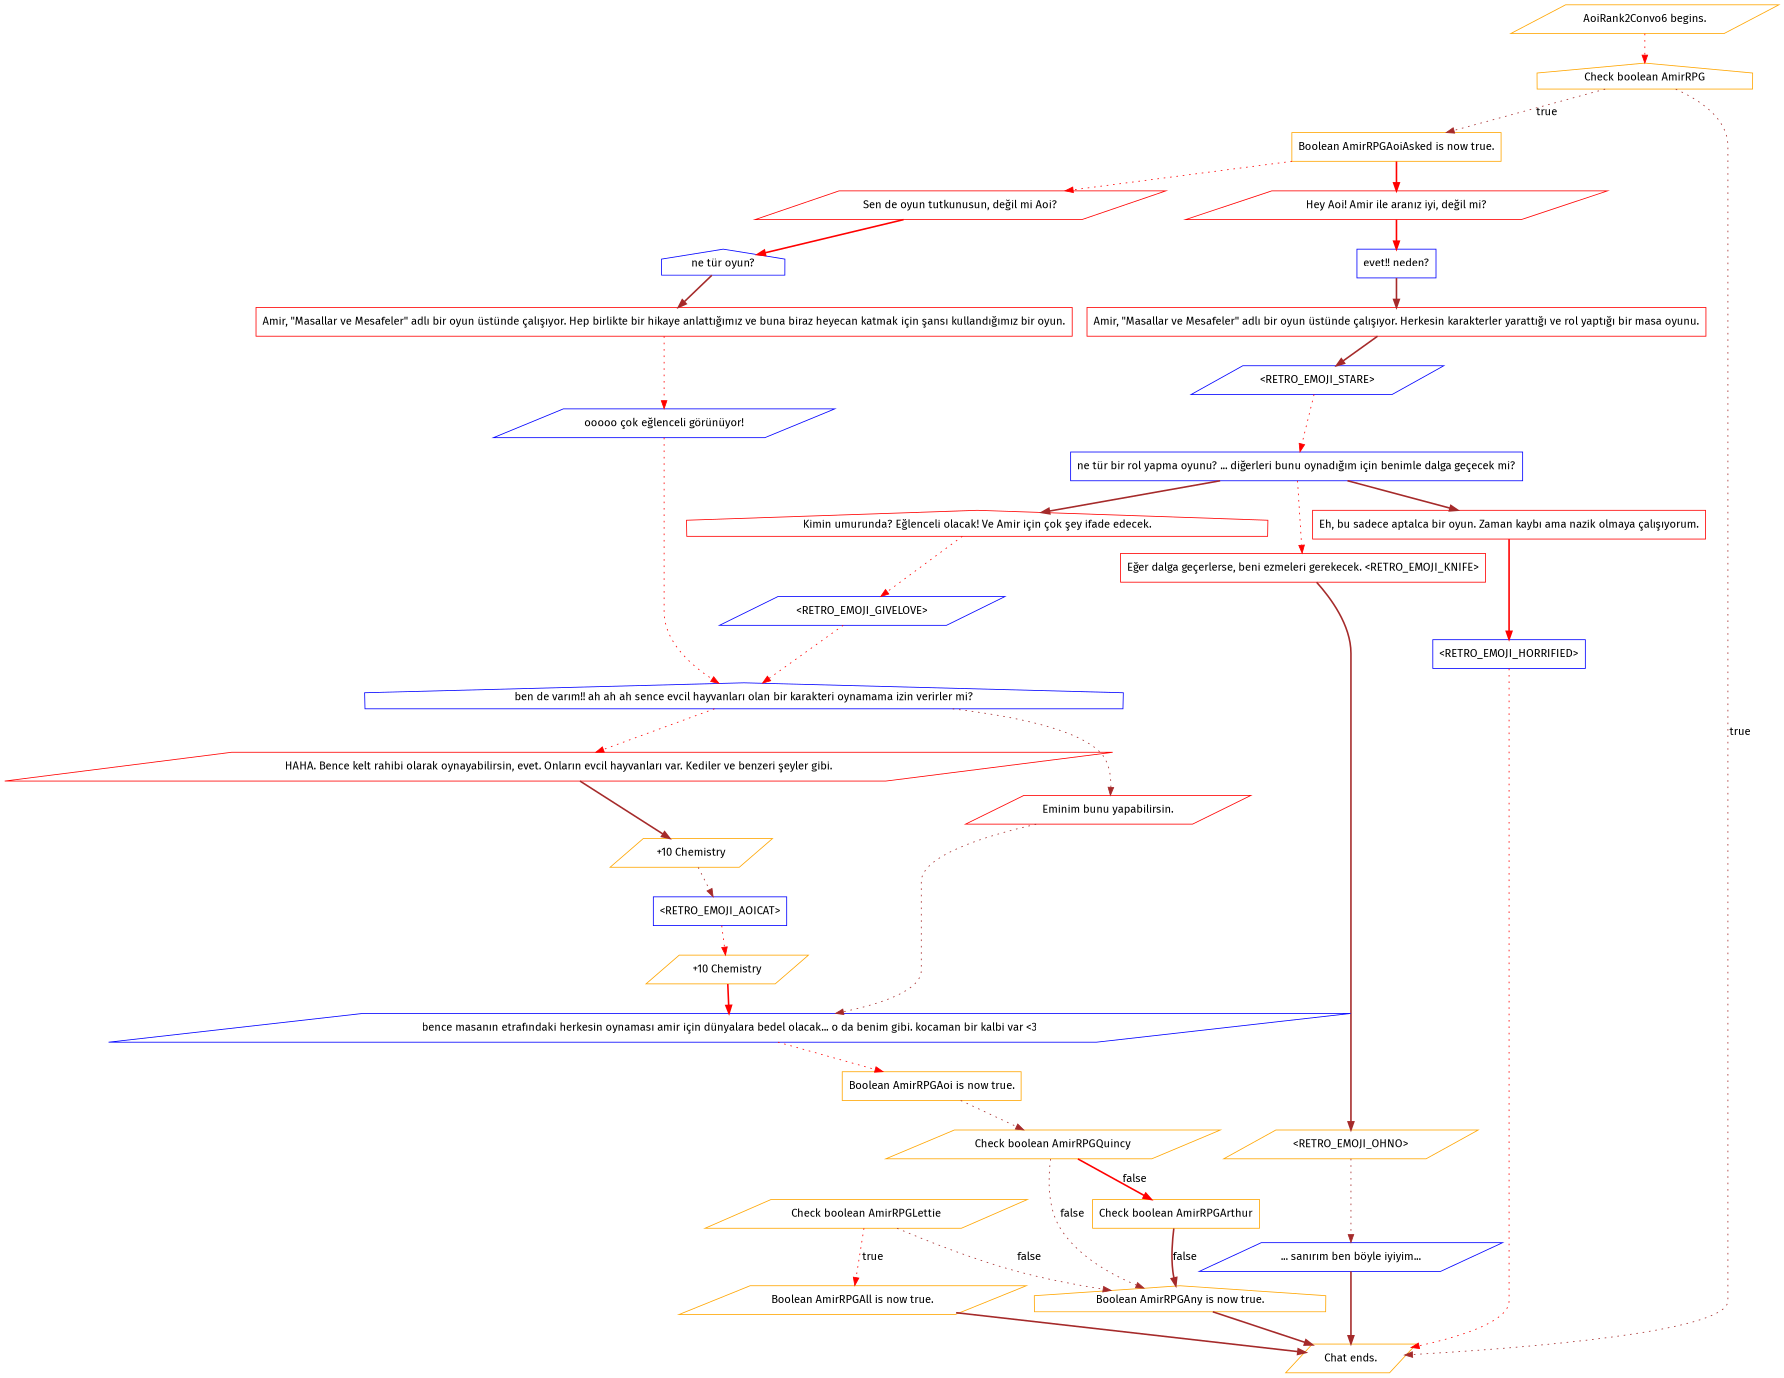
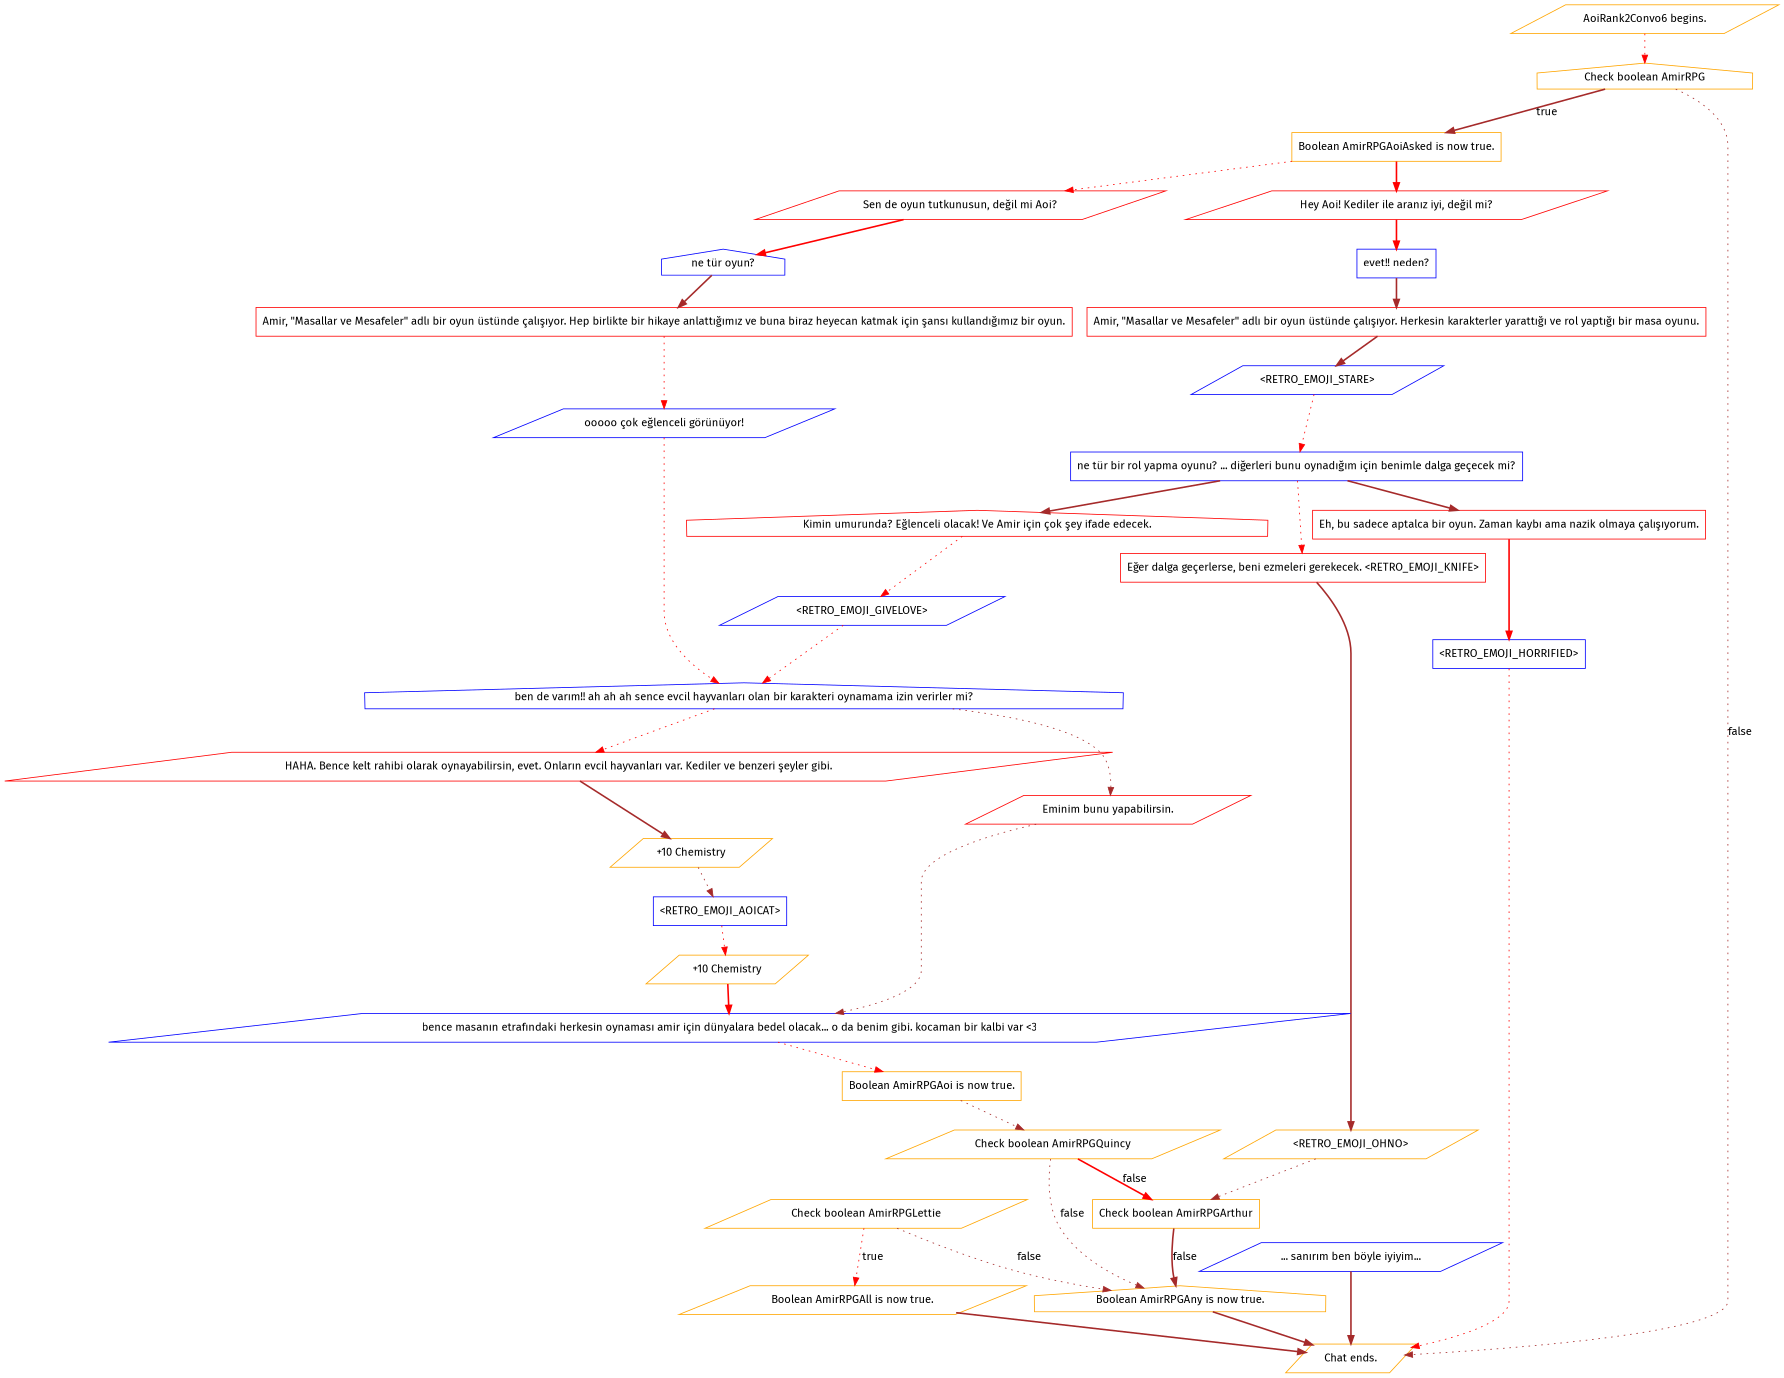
edge "Check boolean AmirRPG" -> "Boolean AmirRPGAoiAsked is now true.": style dotted -> bold
node "Hey Aoi! Amir ile aranız iyi, değil mi?": label "Hey Aoi! Amir ile aranız iyi, değil mi?" -> "Hey Aoi! Kediler ile aranız iyi, değil mi?"
edge "Check boolean AmirRPG" -> "Chat ends.": label "true" -> "false"
edge "<RETRO_EMOJI_OHNO>" -> "... sanırım ben böyle iyiyim...": now "<RETRO_EMOJI_OHNO>" -> "Check boolean AmirRPGArthur"
